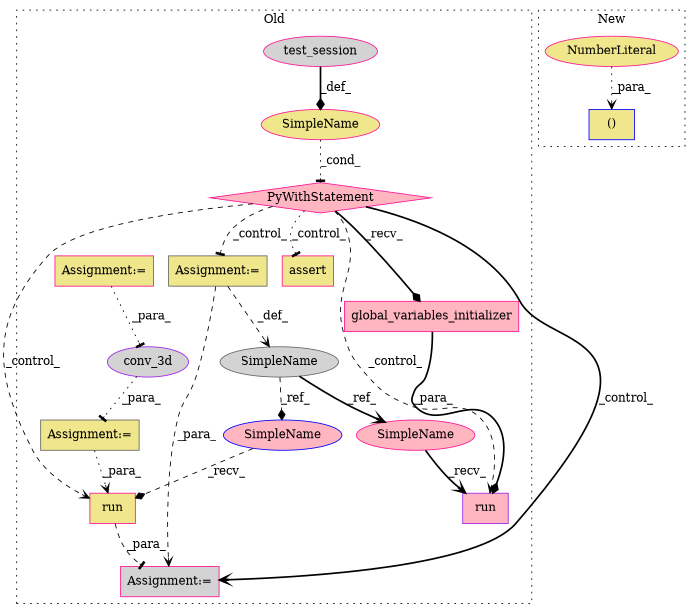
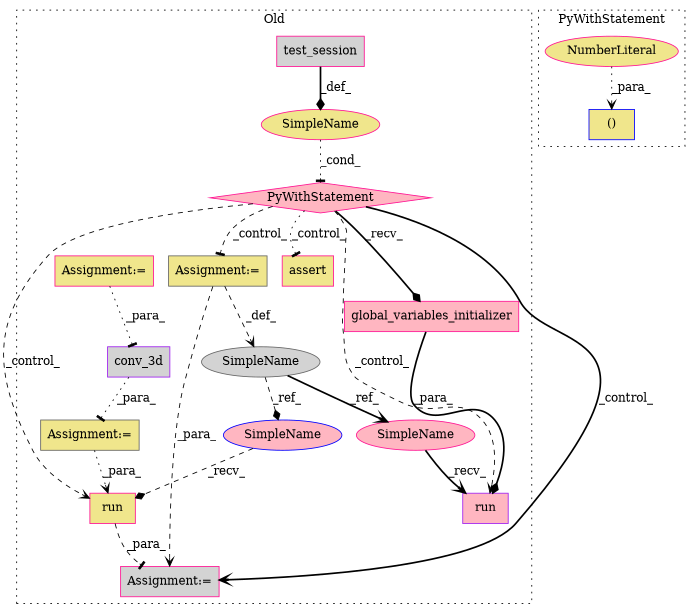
cluster "New": label "New" -> "PyWithStatement"
node "test_session": shape ellipse -> box
node "conv_3d": shape ellipse -> box
